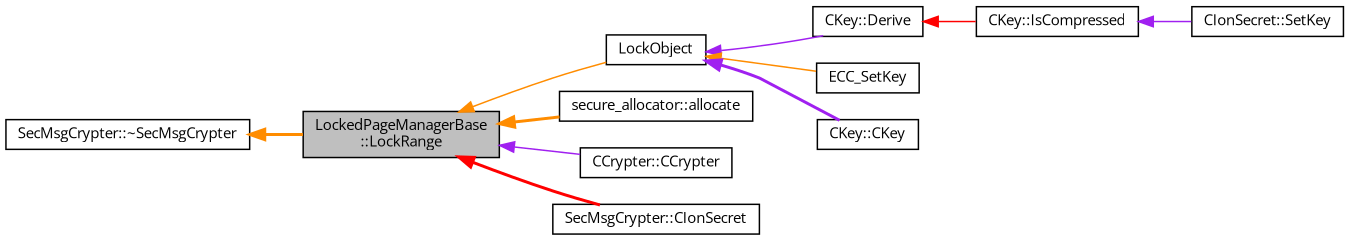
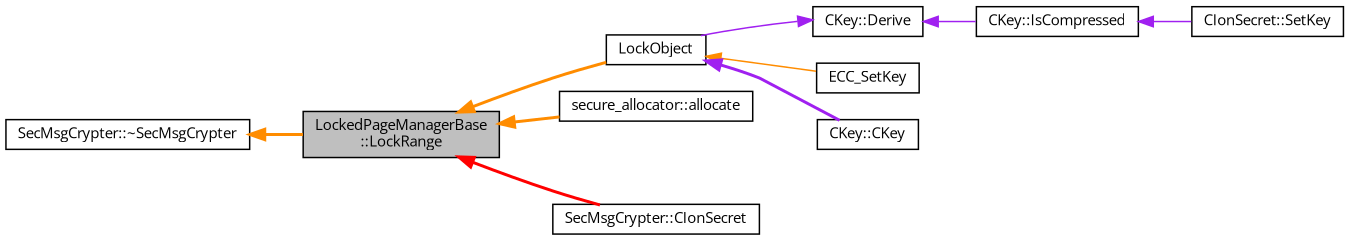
edge "CKey::IsCompressed" -> "CKey::Derive": color red -> purple
edge "CKey::Derive" -> "LockObject": reversed
edge "LockObject" -> "LockedPageManagerBase ::LockRange": style solid -> bold
node "CCrypter::CCrypter": removed
